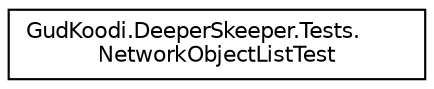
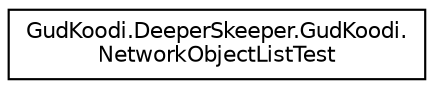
node "GudKoodi.DeeperSkeeper.Tests. NetworkObjectListTest": label "GudKoodi.DeeperSkeeper.Tests. NetworkObjectListTest" -> "GudKoodi.DeeperSkeeper.GudKoodi. NetworkObjectListTest"
